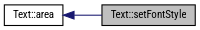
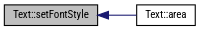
edge "Text::setFontStyle" -> "Text::area": reversed
